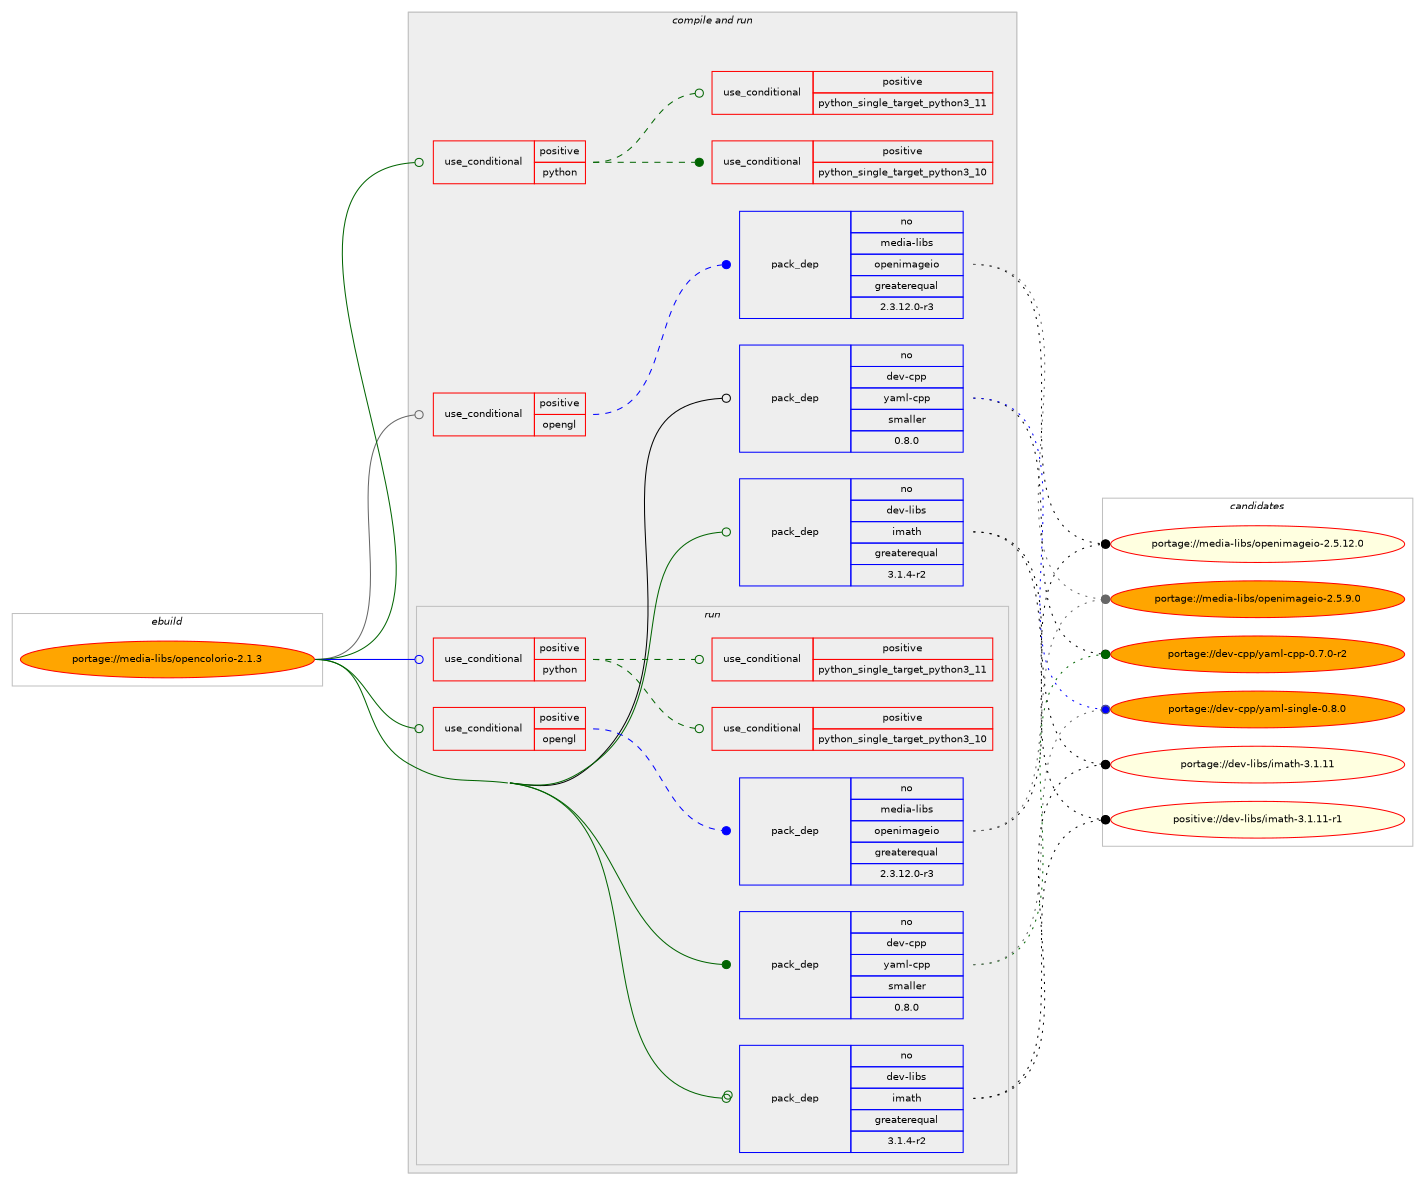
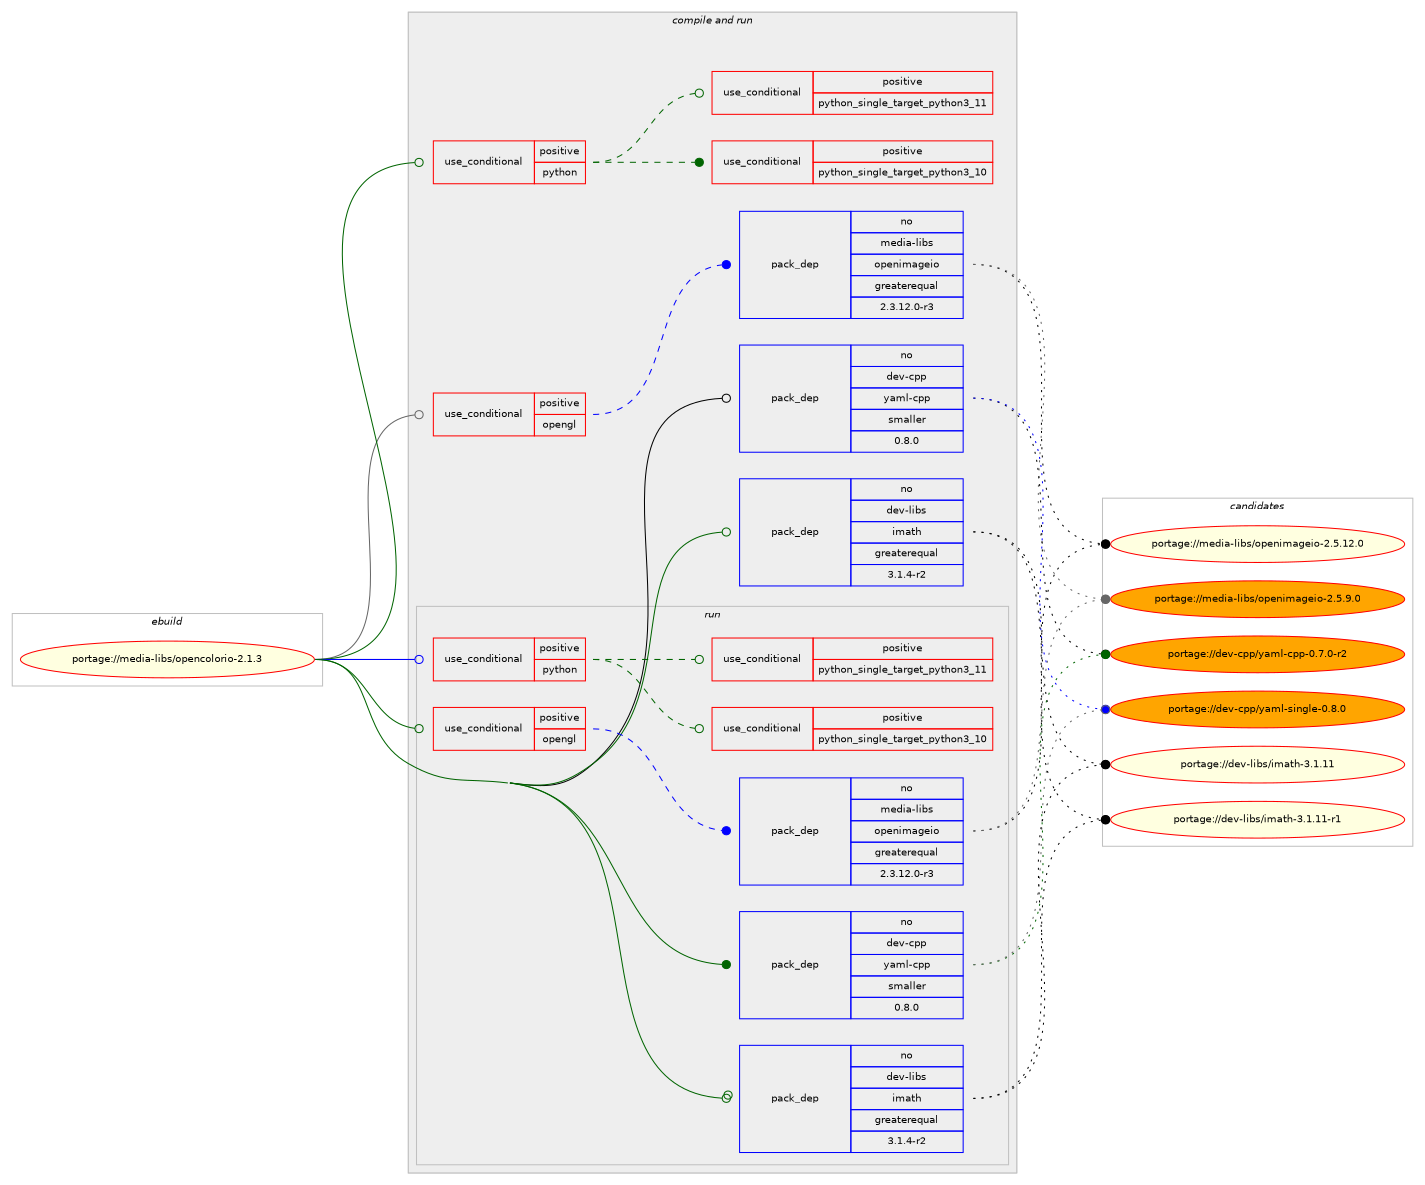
node "portage://media-libs/opencolorio-2.1.3": fillcolor orange -> lightyellow
node "positive://dev-libs/imath-3.1.11-r1": label "positive://dev-libs/imath-3.1.11-r1" -> "portage://dev-libs/imath-3.1.11-r1"
